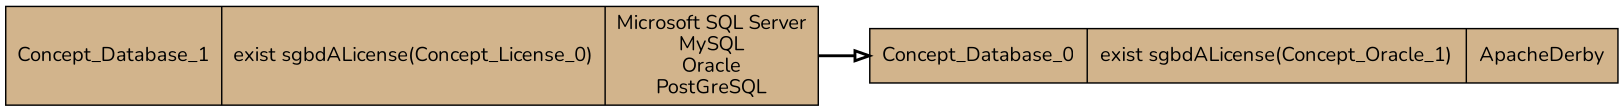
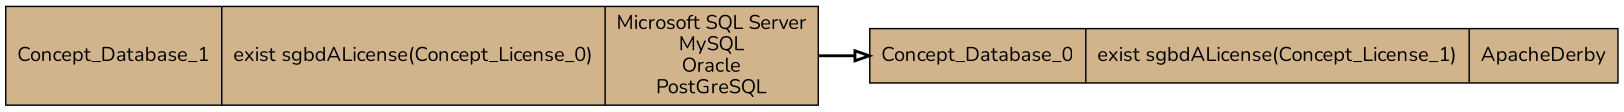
node "Concept_Database_0": text "exist sgbdALicense(Concept_Oracle_1)" -> "exist sgbdALicense(Concept_License_1)"
